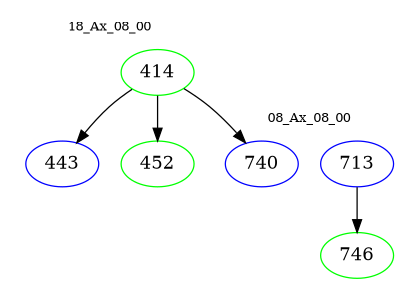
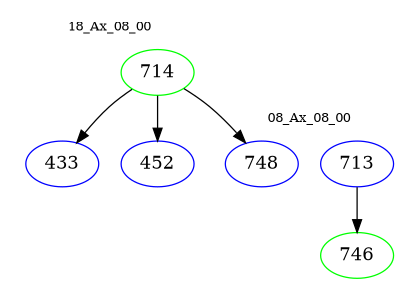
node "414": label "414" -> "714"
node "443": label "443" -> "433"
node "452": color green -> blue
node "740": label "740" -> "748"
